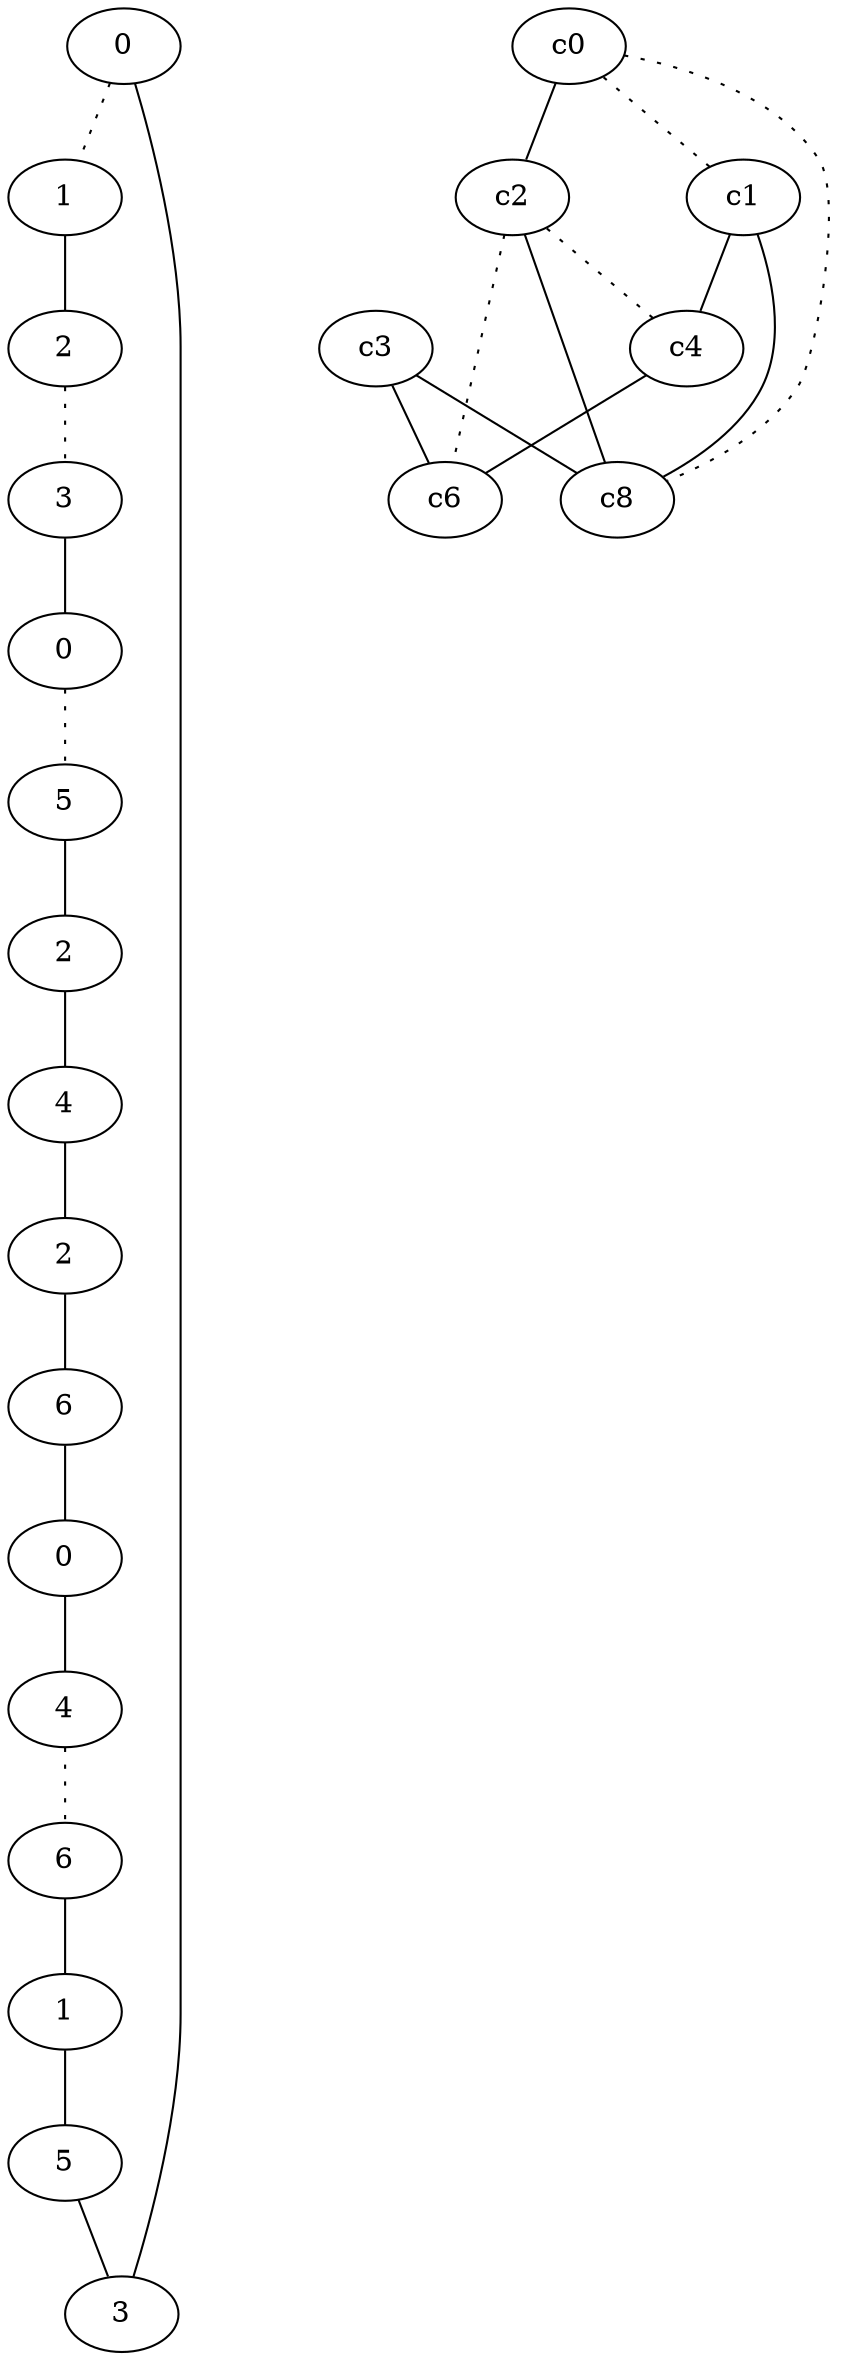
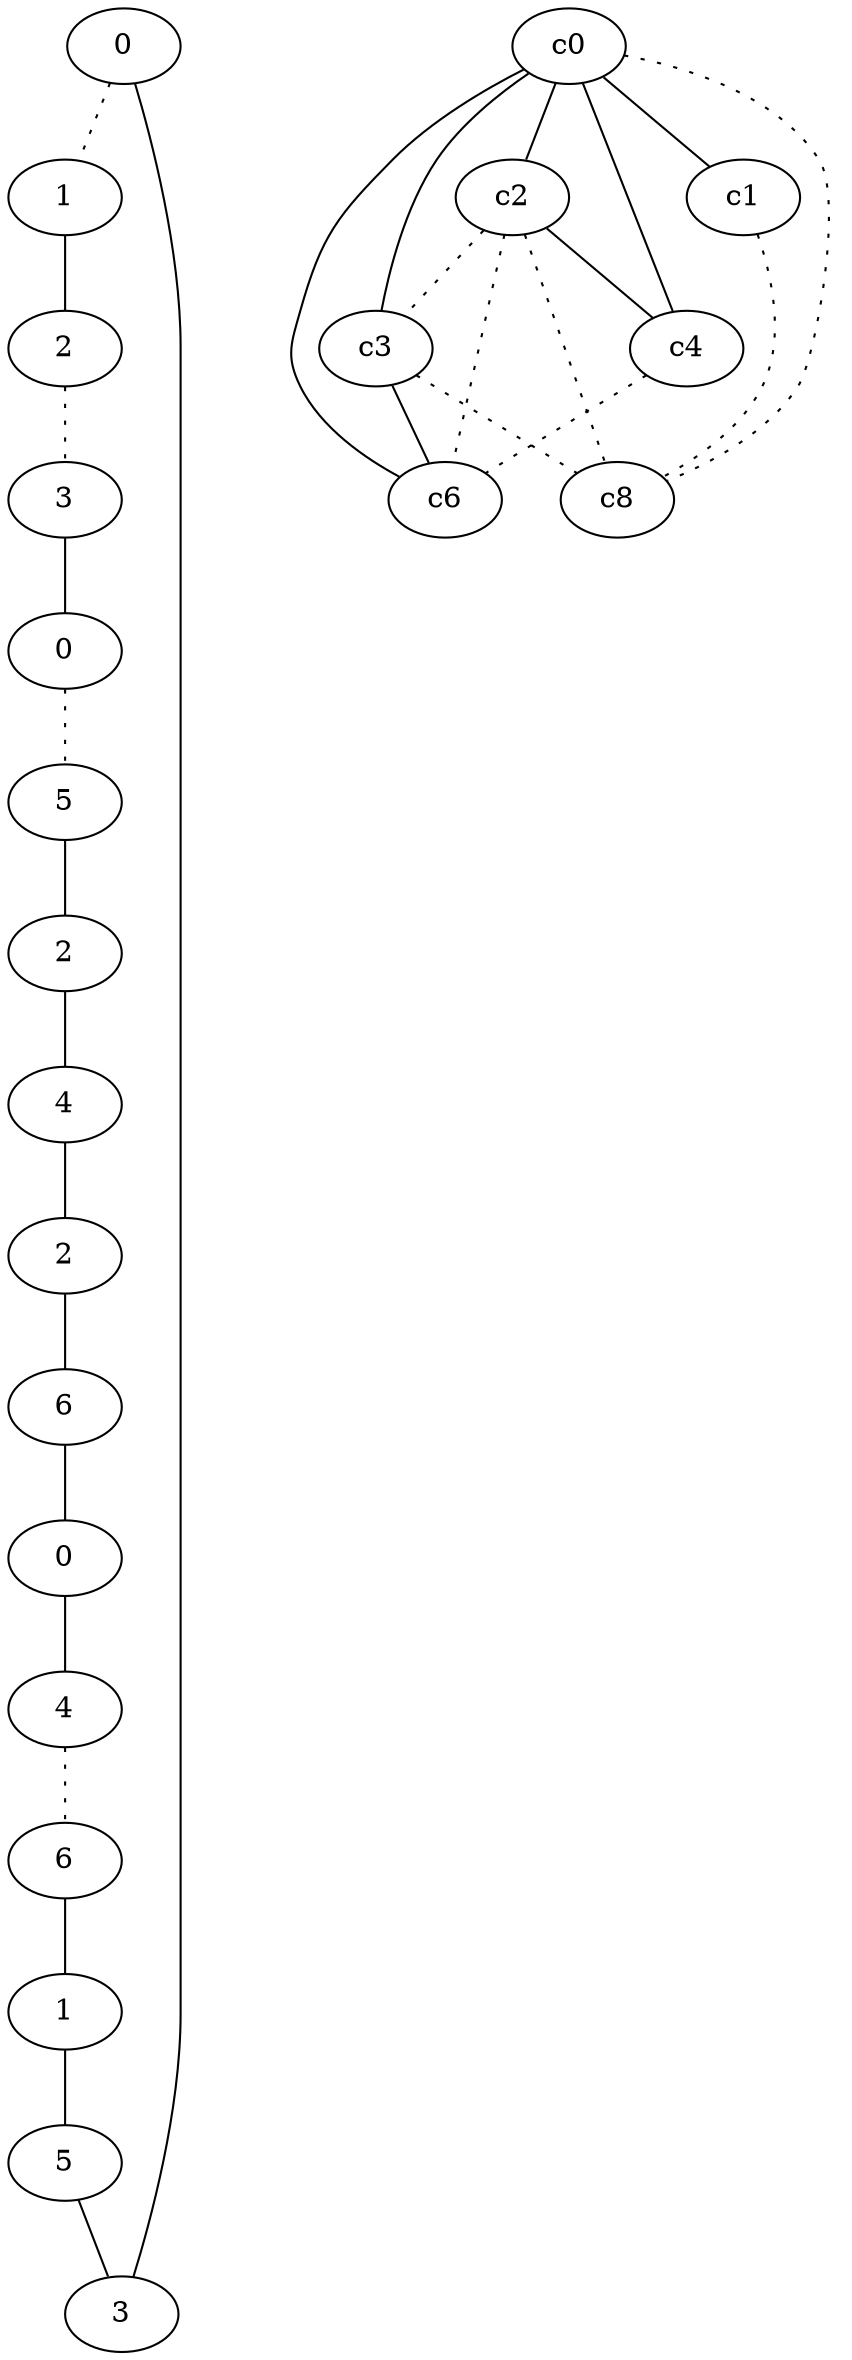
edge "c0" -- "c1": style dotted -> solid
edge "c0" -- "c3": added
edge "c0" -- "c6": added
edge "c2" -- "c3": added
edge "c2" -- "c4": style dotted -> solid
edge "c1" -- "c4": now "c0" -- "c4"
edge "c2" -- "c8": style solid -> dotted
edge "c1" -- "c8": style solid -> dotted
edge "c3" -- "c8": style solid -> dotted
edge "c4" -- "c6": style solid -> dotted
